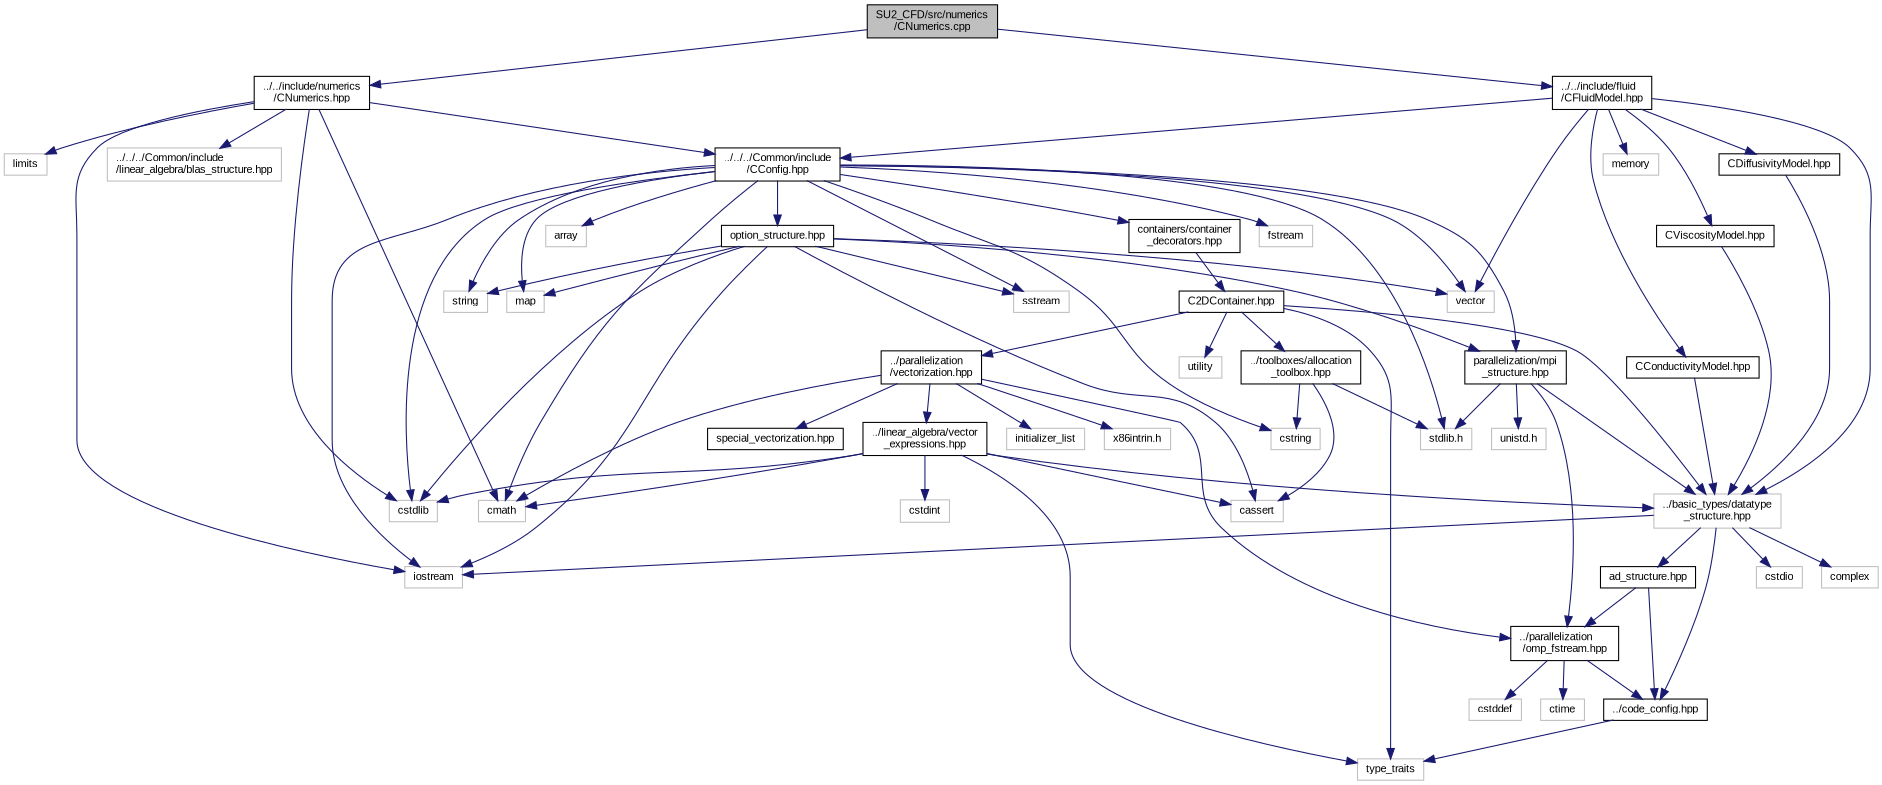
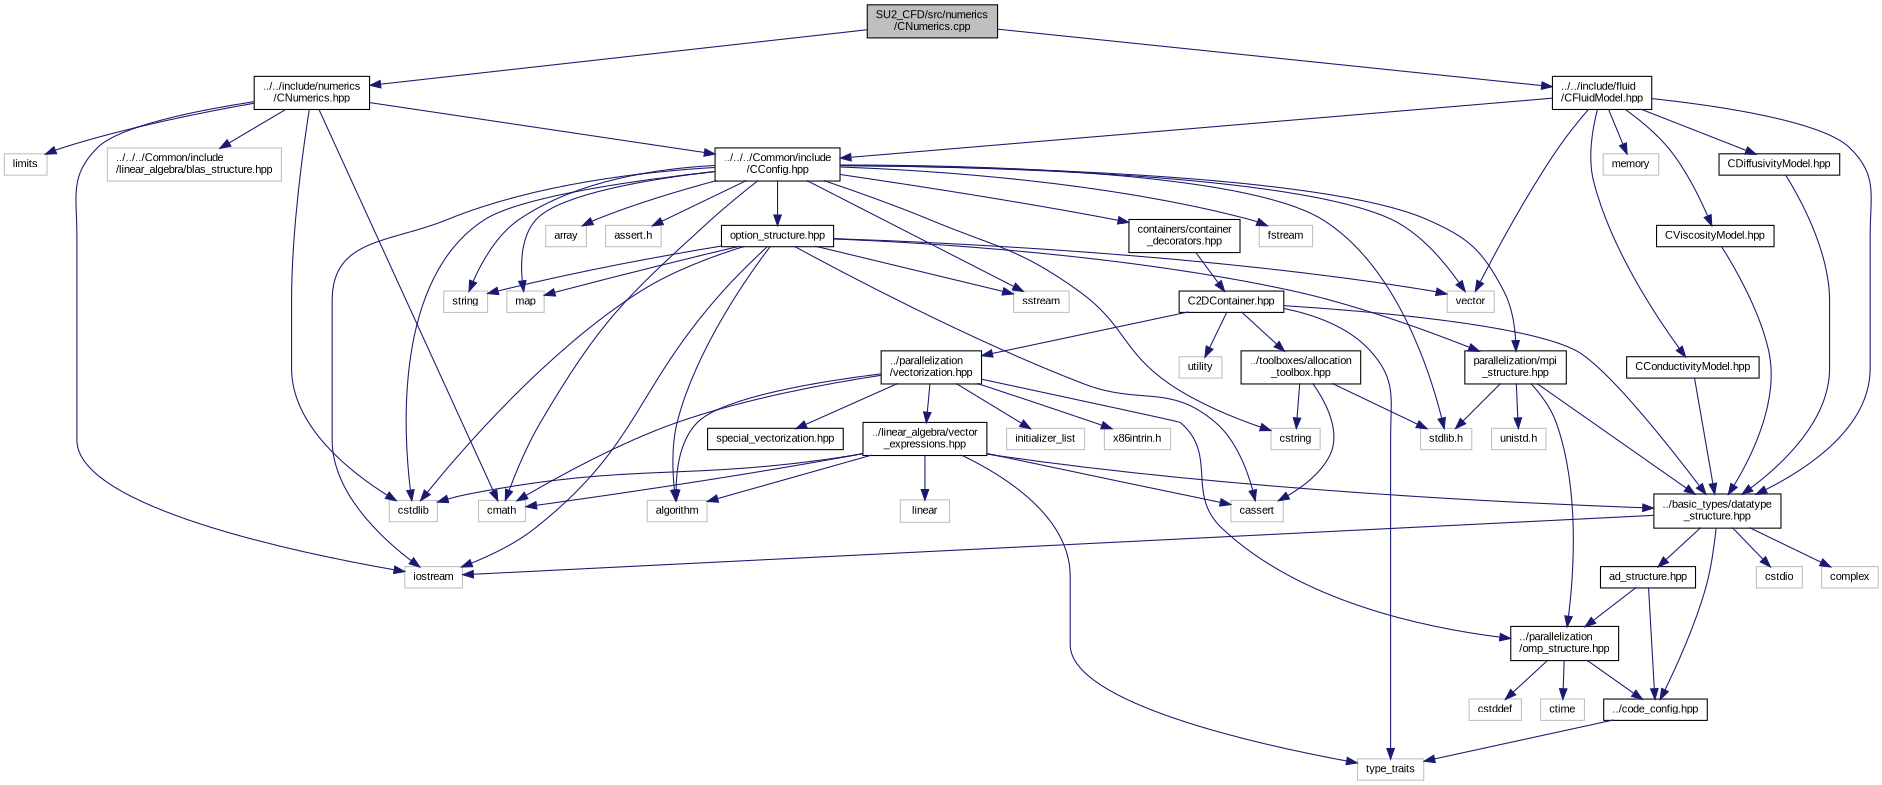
node "assert.h": added
node "algorithm": added
node "cstdint": label "cstdint" -> "linear"
node "../basic_types/datatype _structure.hpp": color grey75 -> black
node "../parallelization /omp_fstream.hpp": label "../parallelization /omp_fstream.hpp" -> "../parallelization /omp_structure.hpp"
